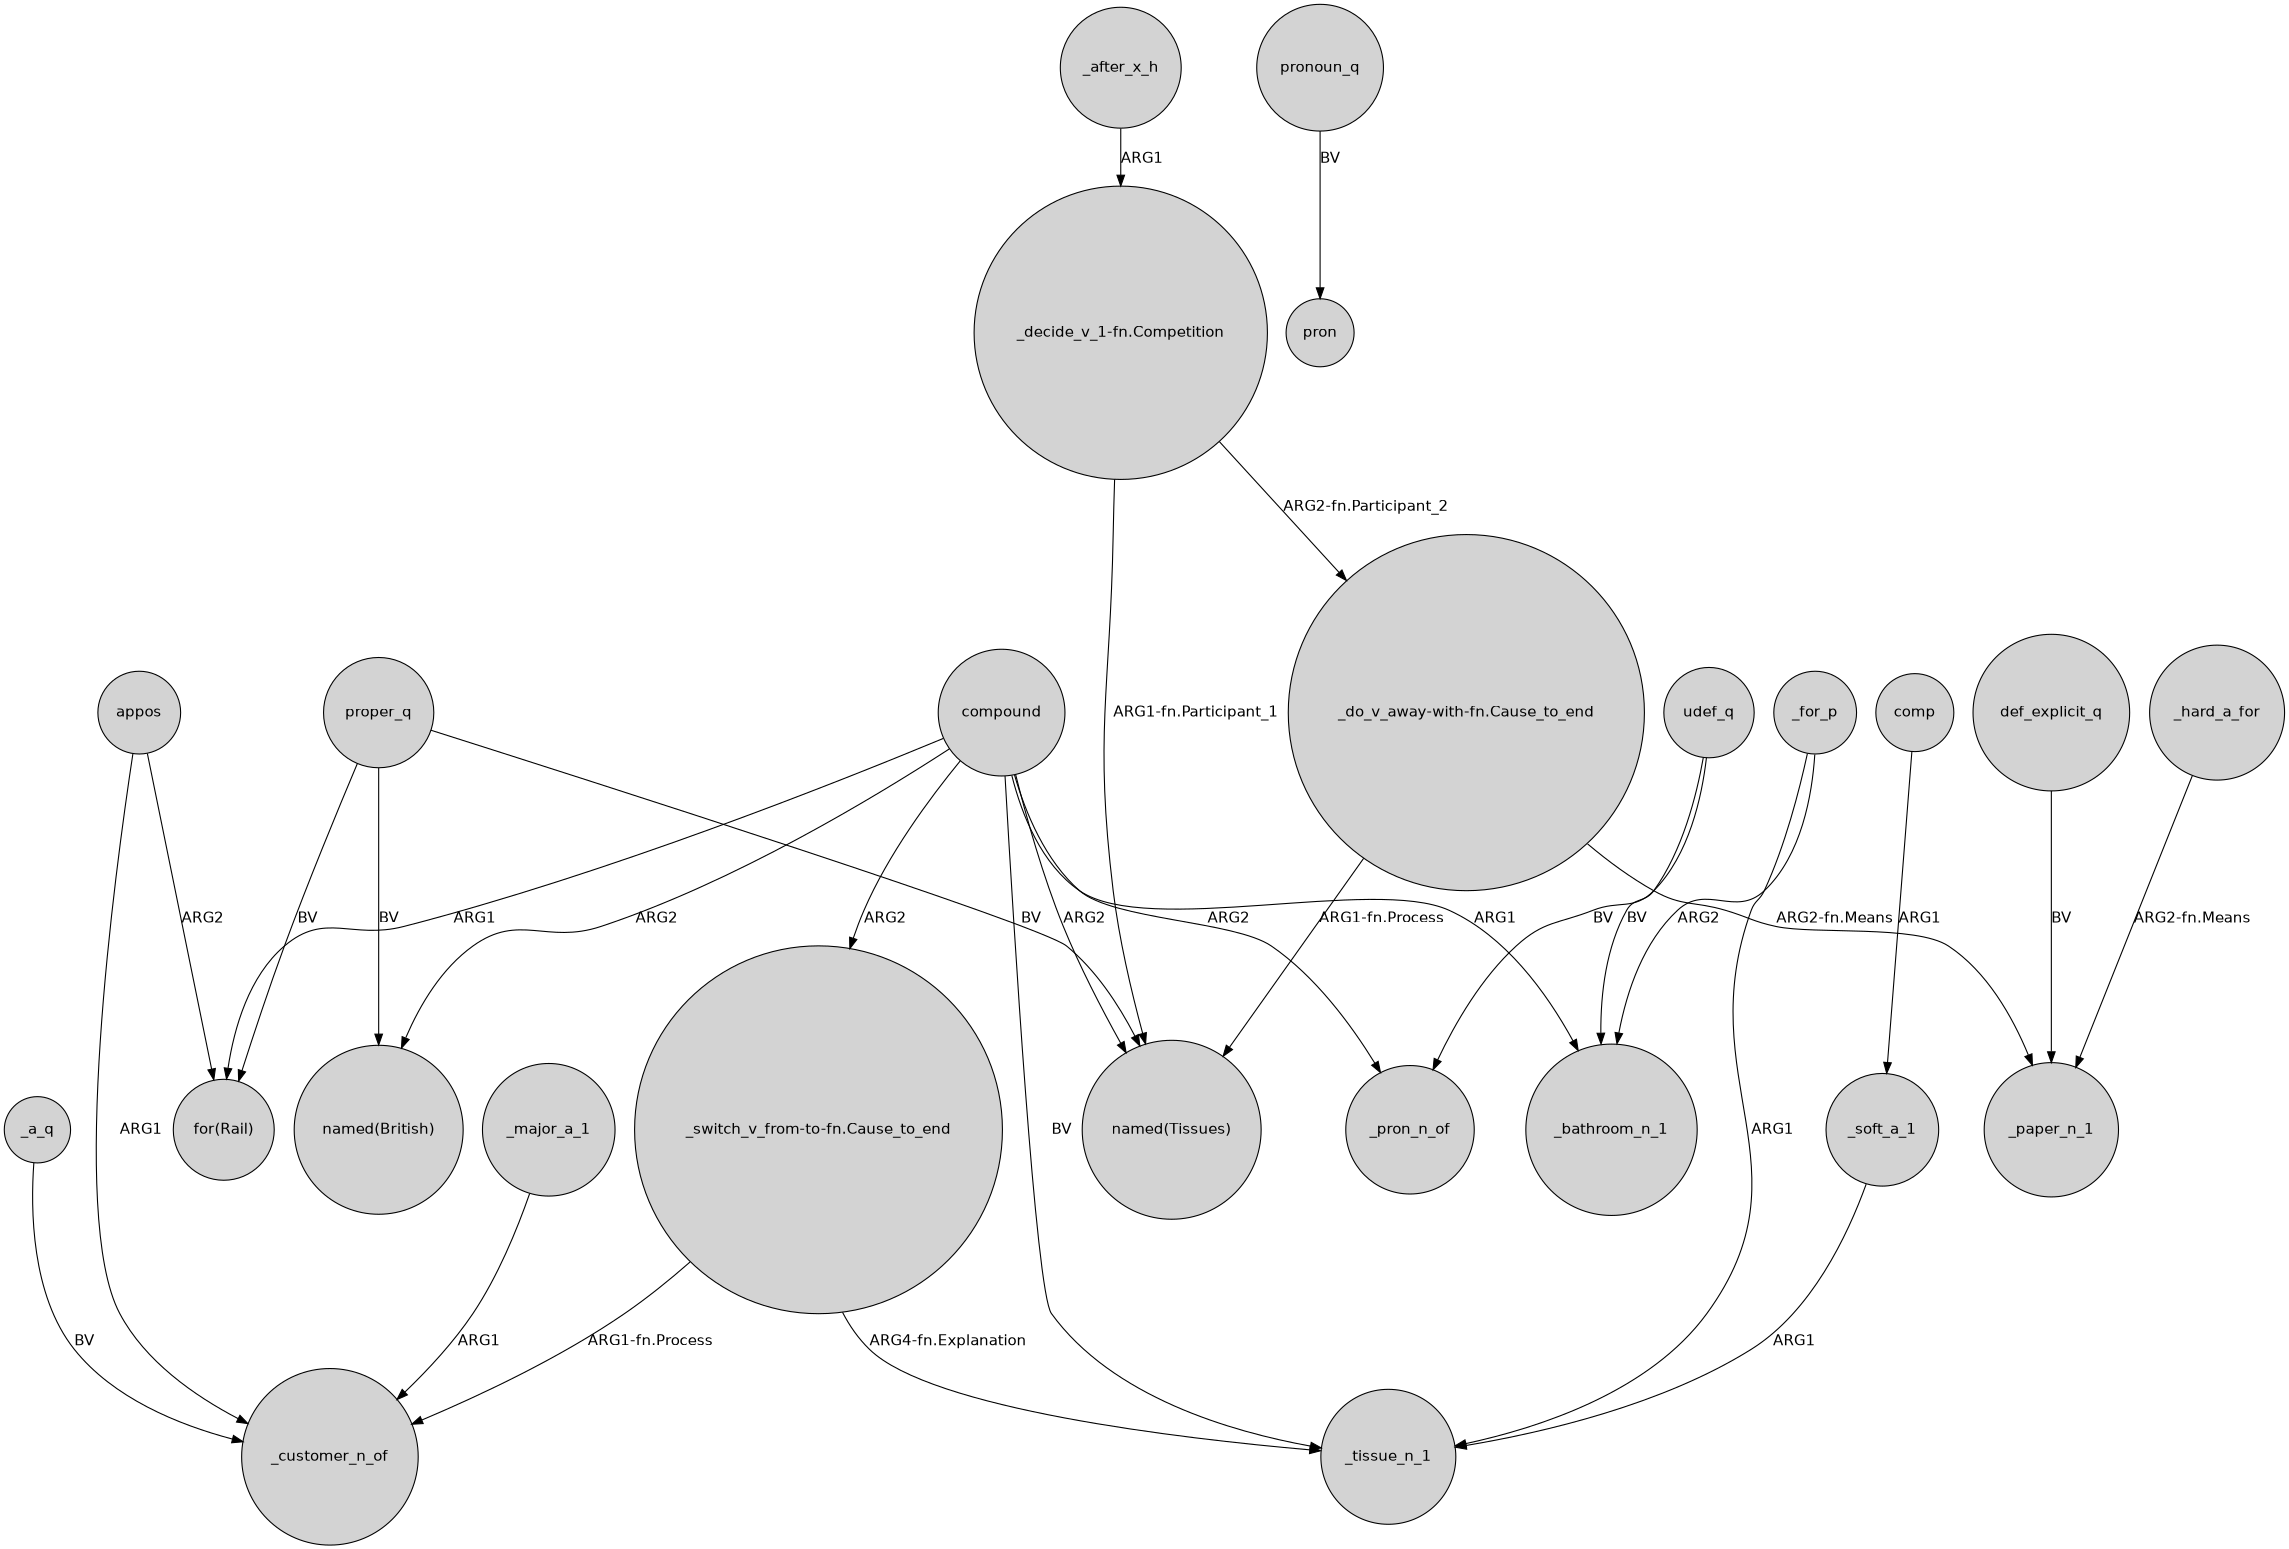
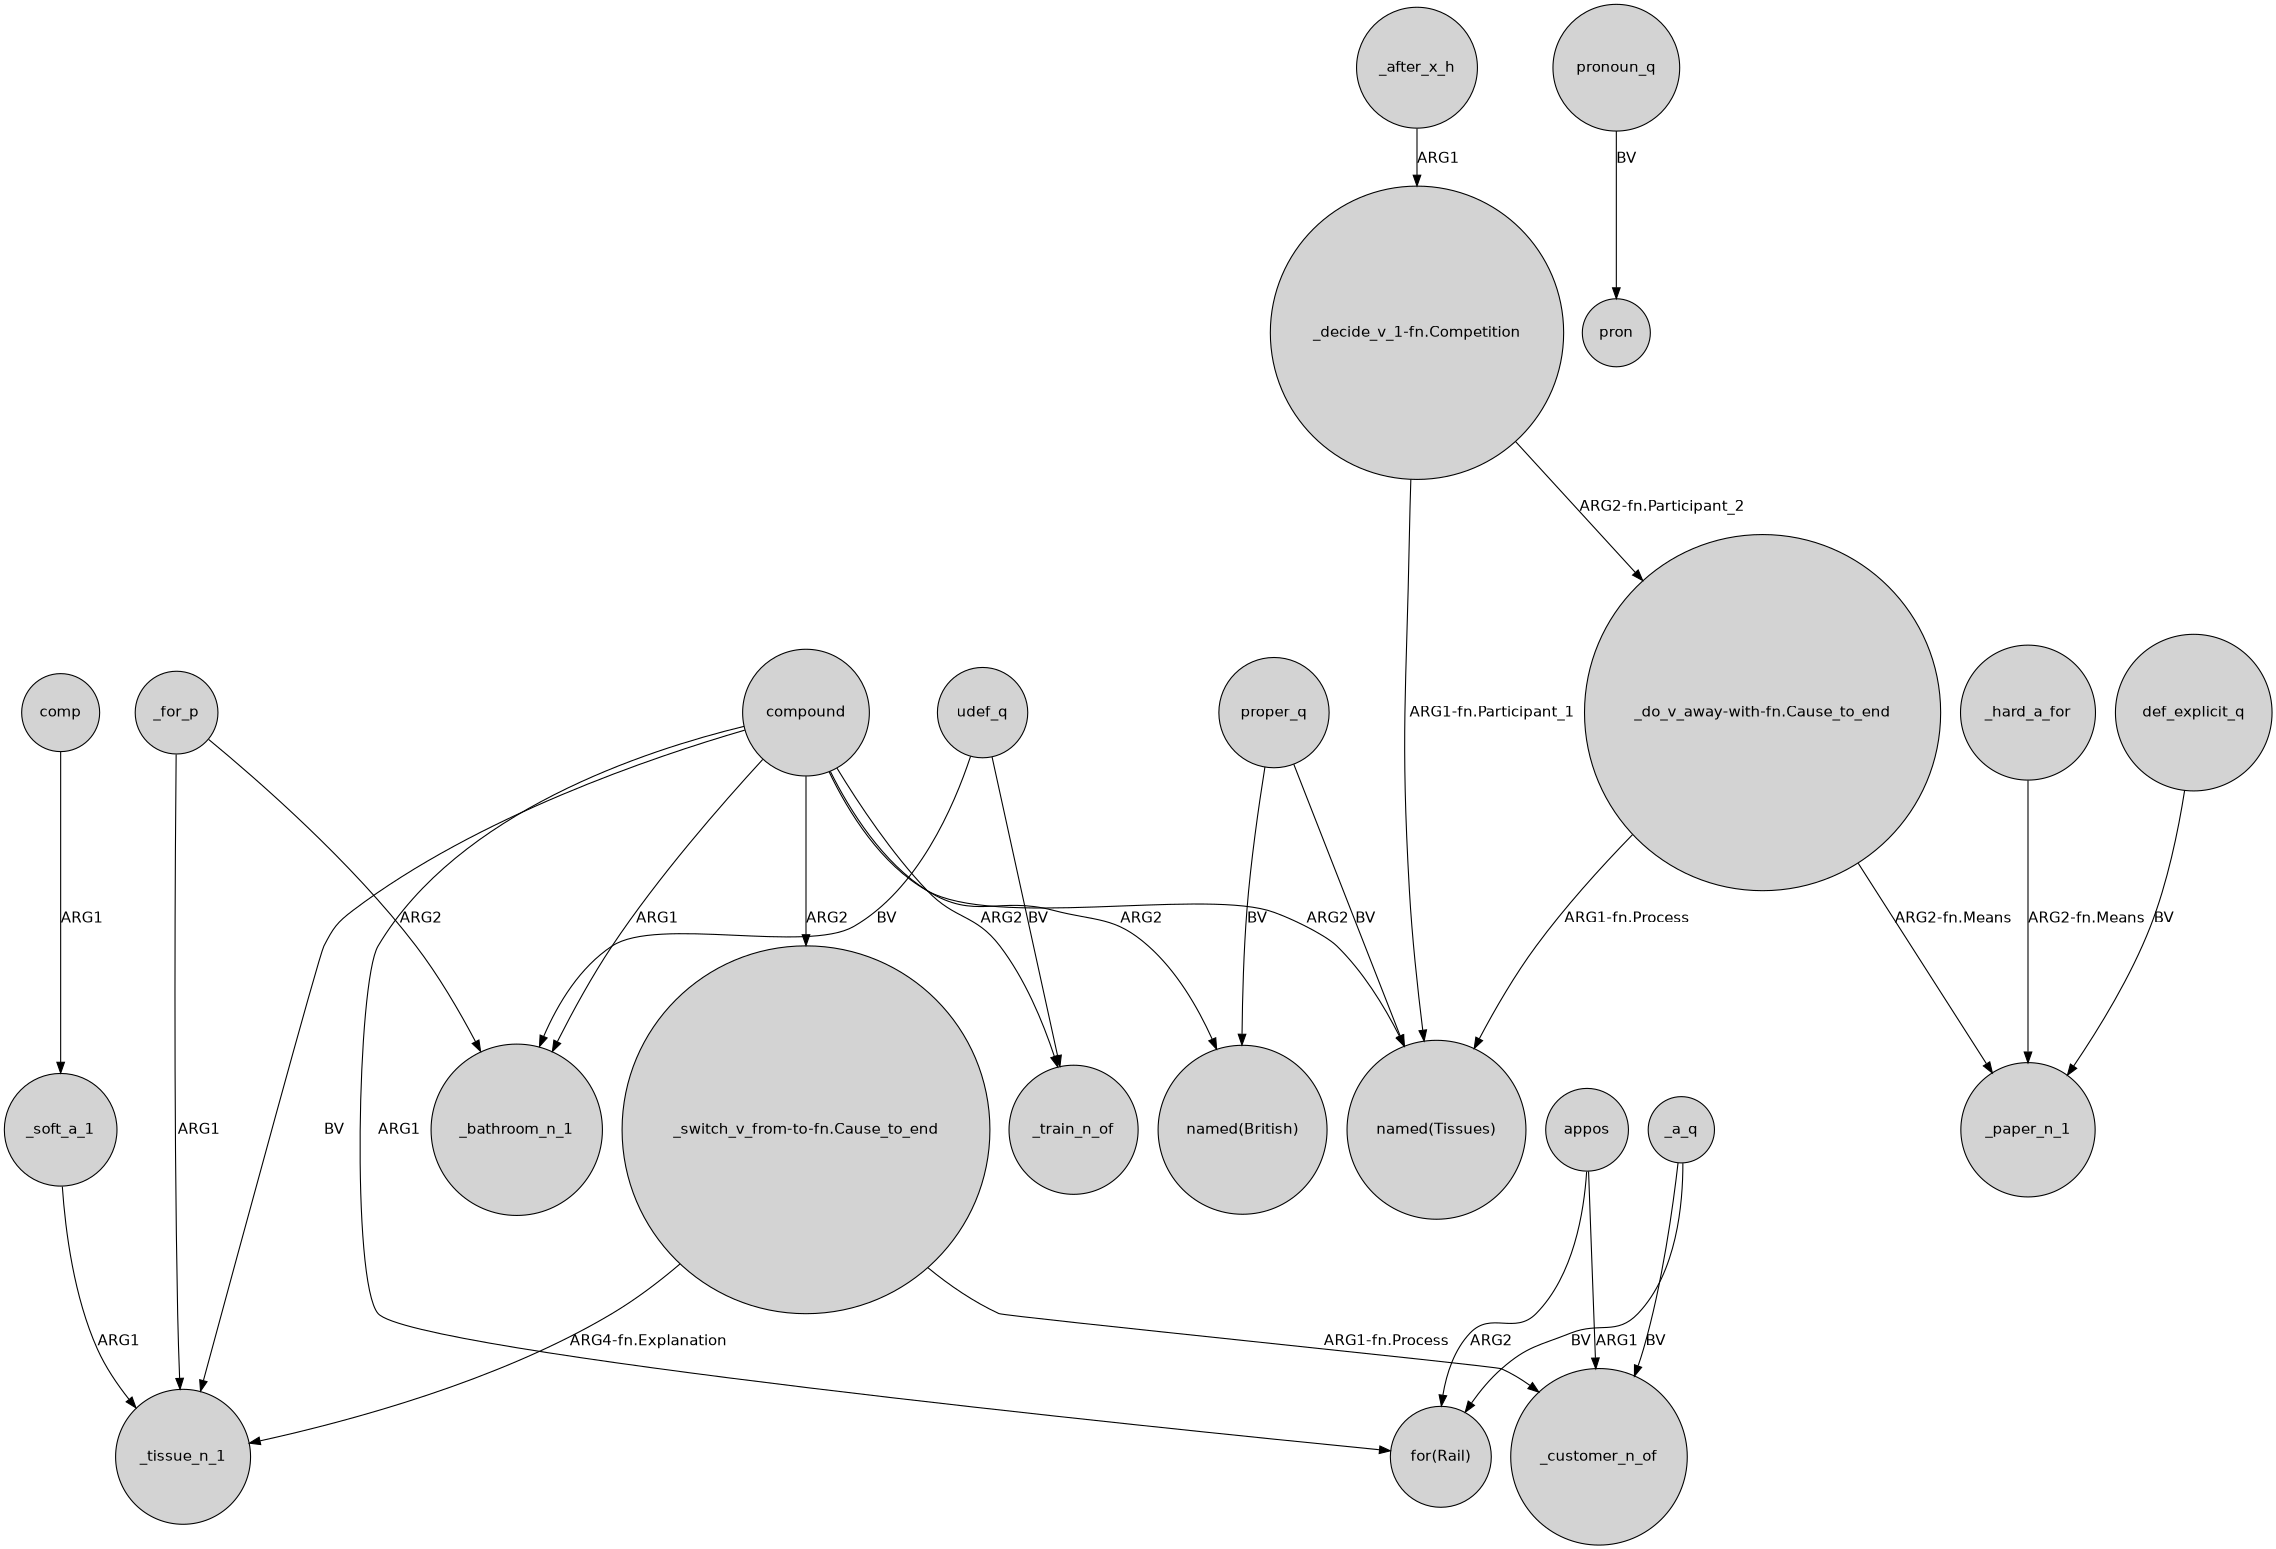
edge "proper_q" -> "for(Rail)": now "_a_q" -> "for(Rail)"
node "_major_a_1": removed
node "_pron_n_of": label "_pron_n_of" -> "_train_n_of"
